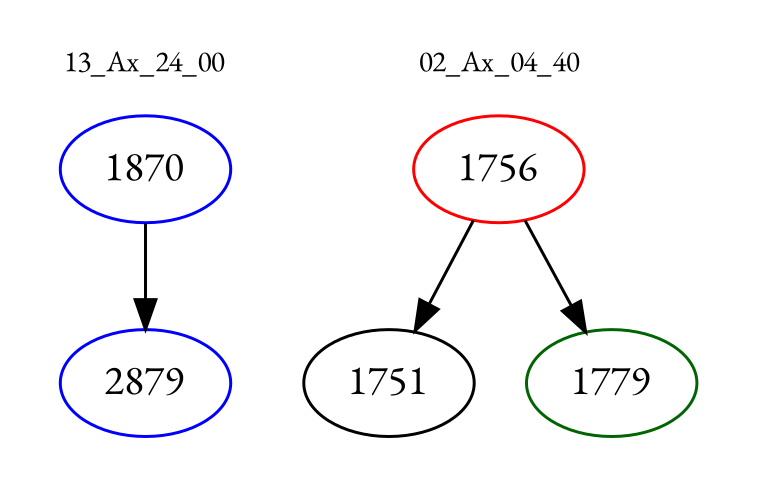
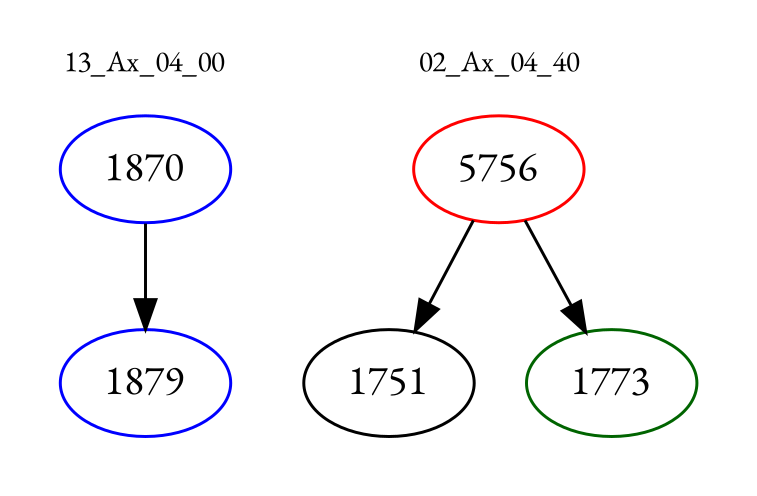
cluster "13_Ax_24_00": label "13_Ax_24_00" -> "13_Ax_04_00"
node "1756": label "1756" -> "5756"
node "2879": label "2879" -> "1879"
node "1779": label "1779" -> "1773"
